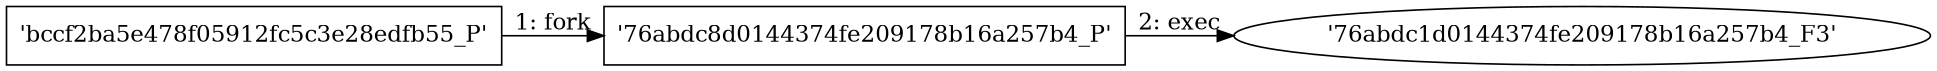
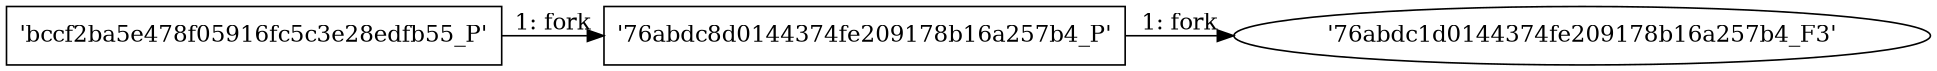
edge "'76abdc8d0144374fe209178b16a257b4_P'" -> "'76abdc1d0144374fe209178b16a257b4_F3'": label "2: exec" -> "1: fork"
node "'bccf2ba5e478f05912fc5c3e28edfb55_P'": label "'bccf2ba5e478f05912fc5c3e28edfb55_P'" -> "'bccf2ba5e478f05916fc5c3e28edfb55_P'"
